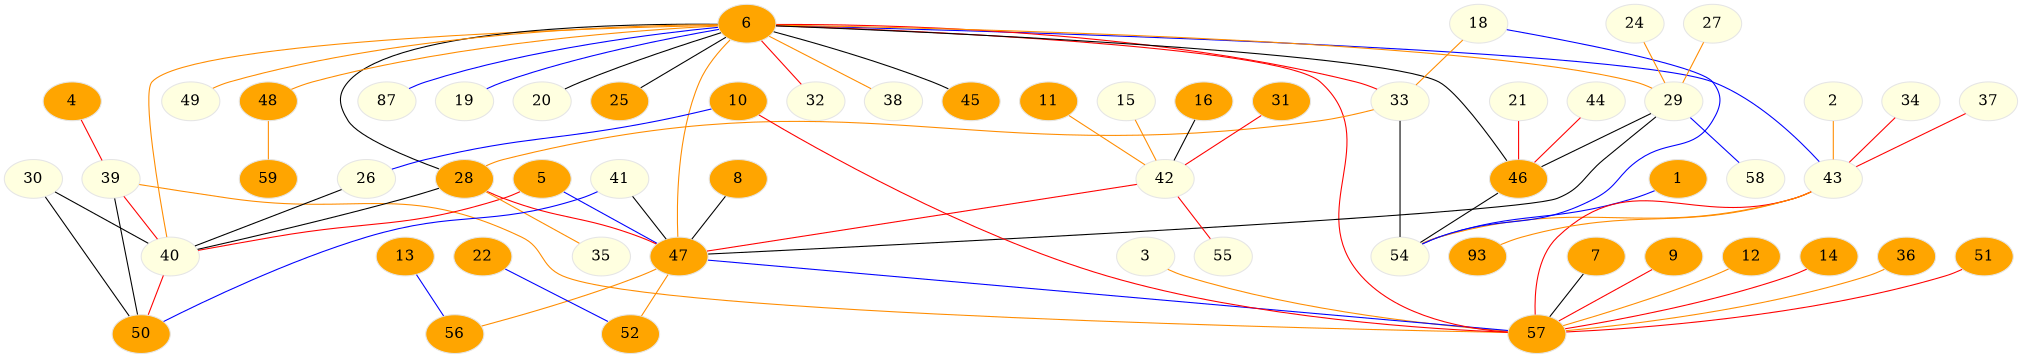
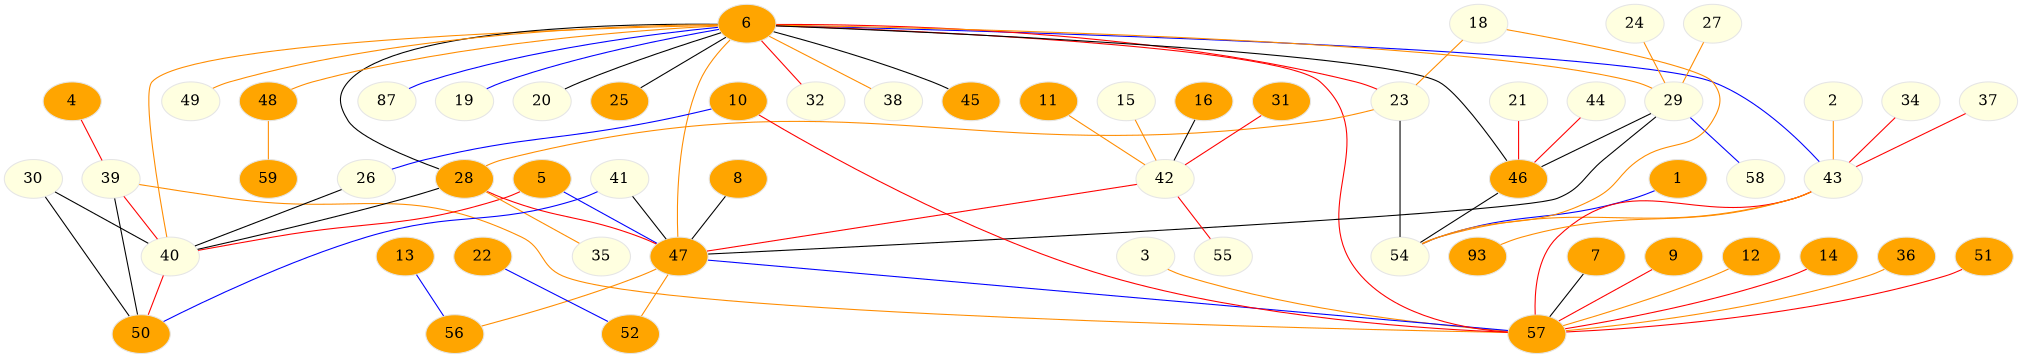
node "33": label "33" -> "23"
edge "18" -- "54": color blue -> darkorange
